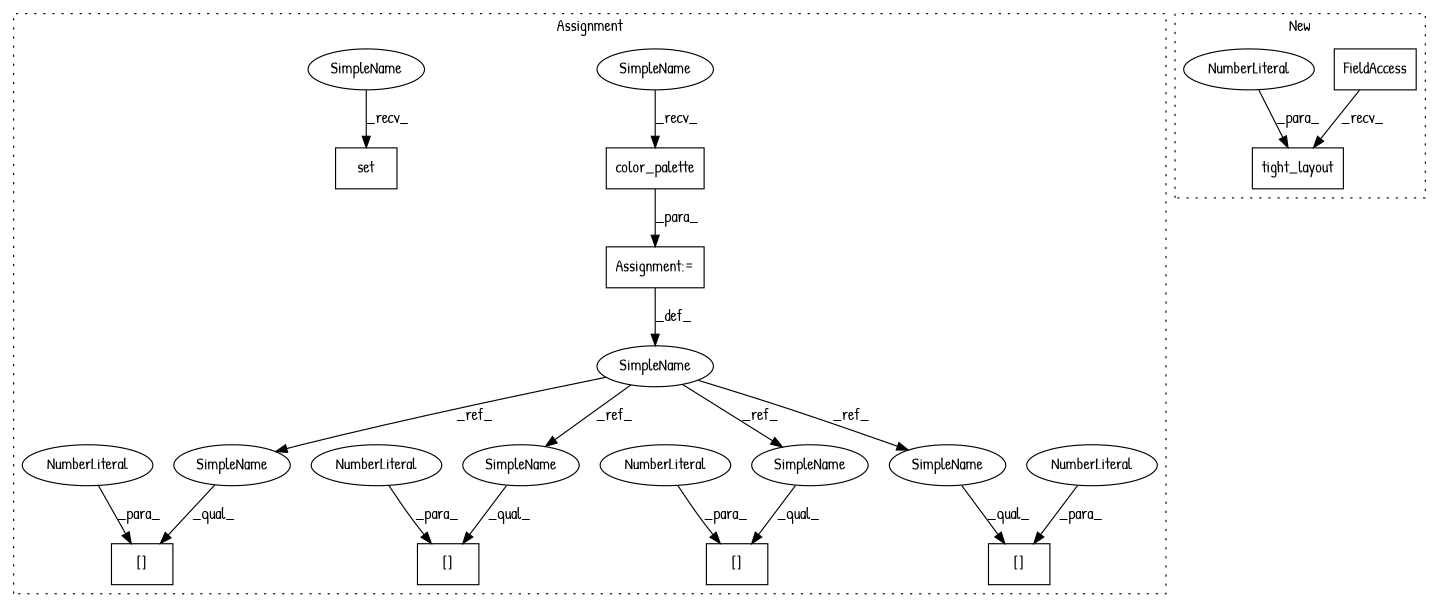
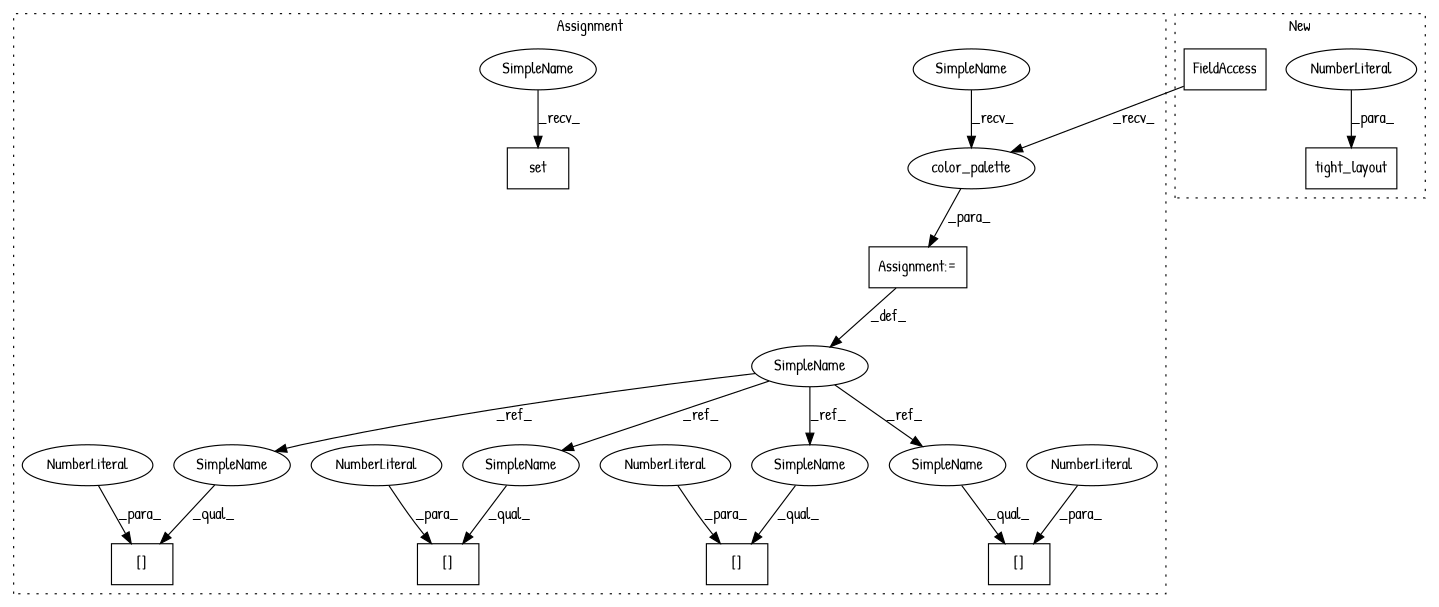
edge "FieldAccess" -> "tight_layout": now "FieldAccess" -> "color_palette"
node "color_palette": shape box -> ellipse
